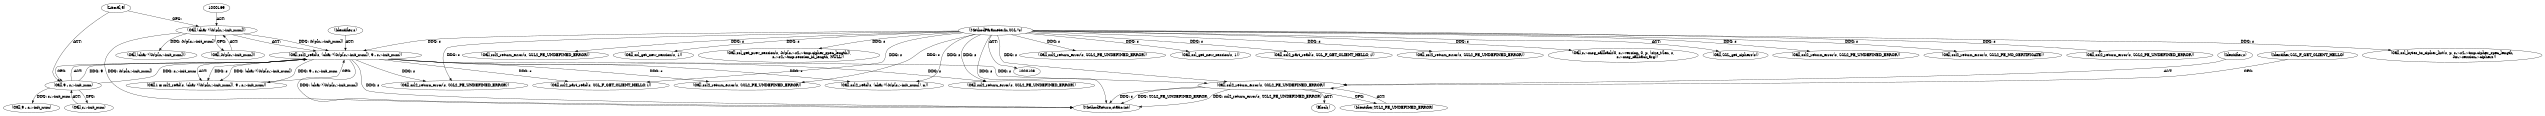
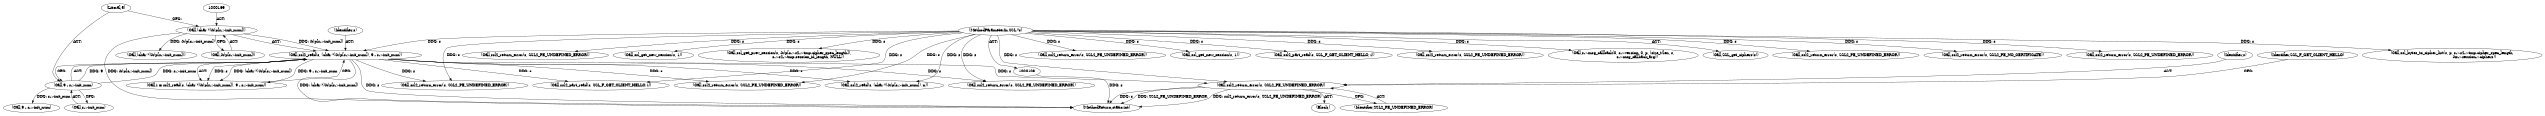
edge "(MethodParameterIn,SSL *s)" -> "(MethodReturn,static int)": now "1000108" -> "(MethodReturn,static int)"
